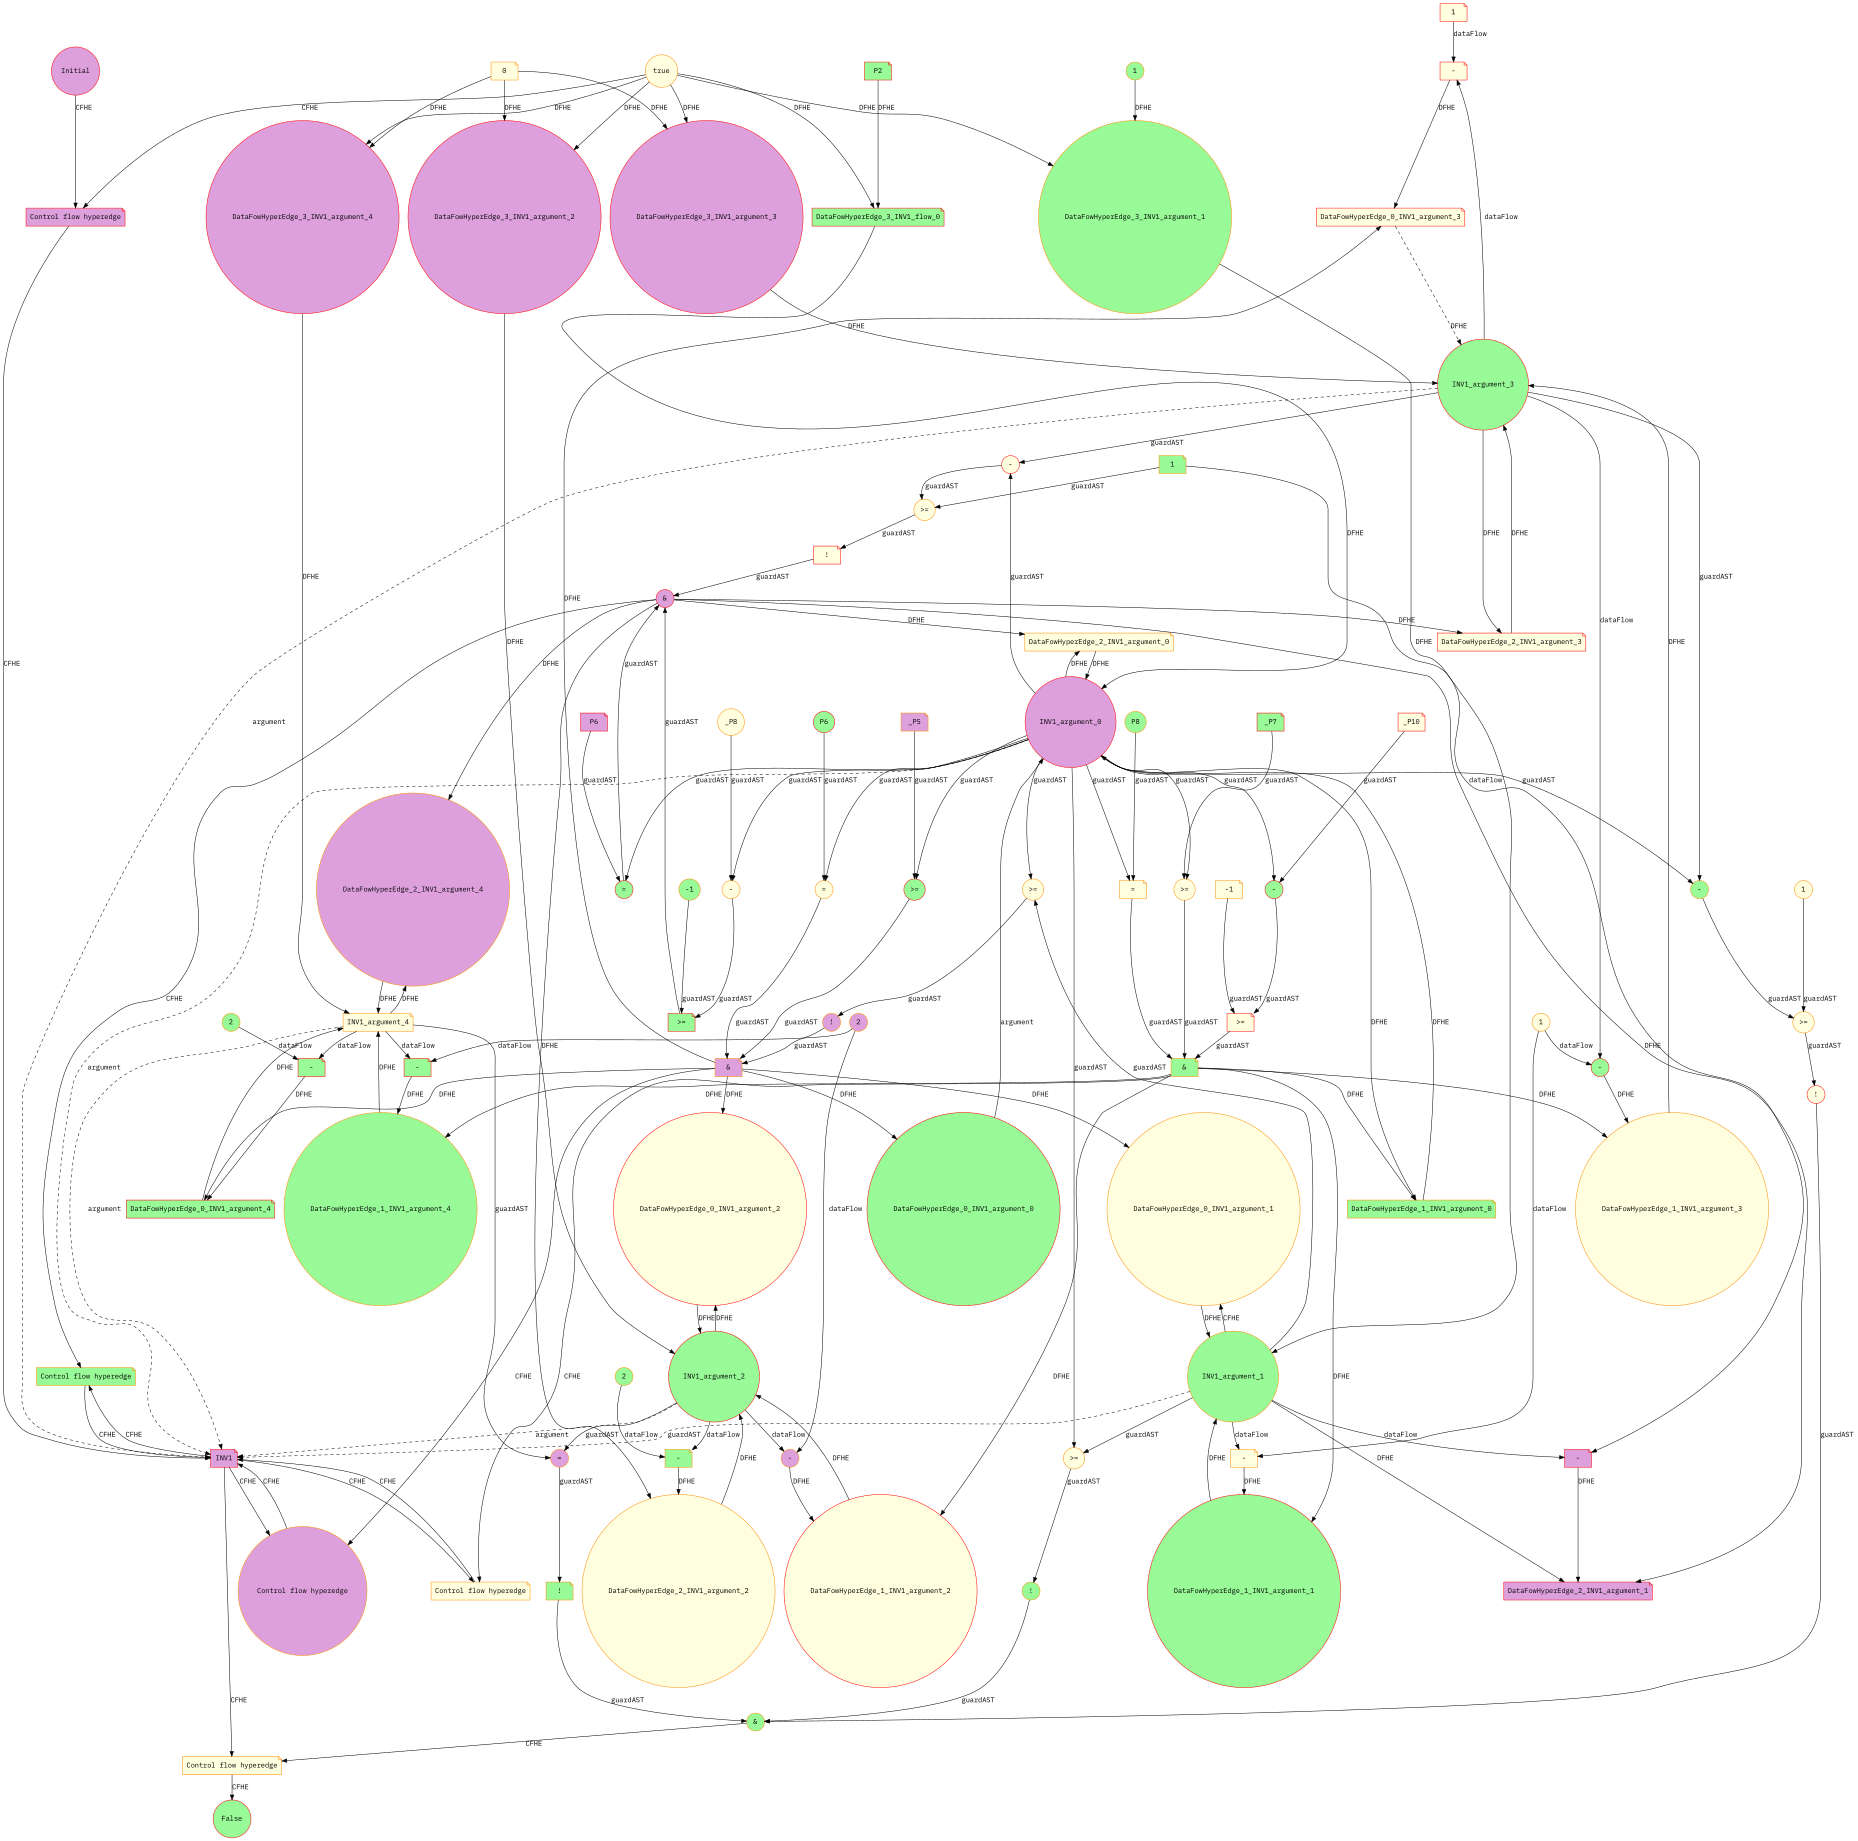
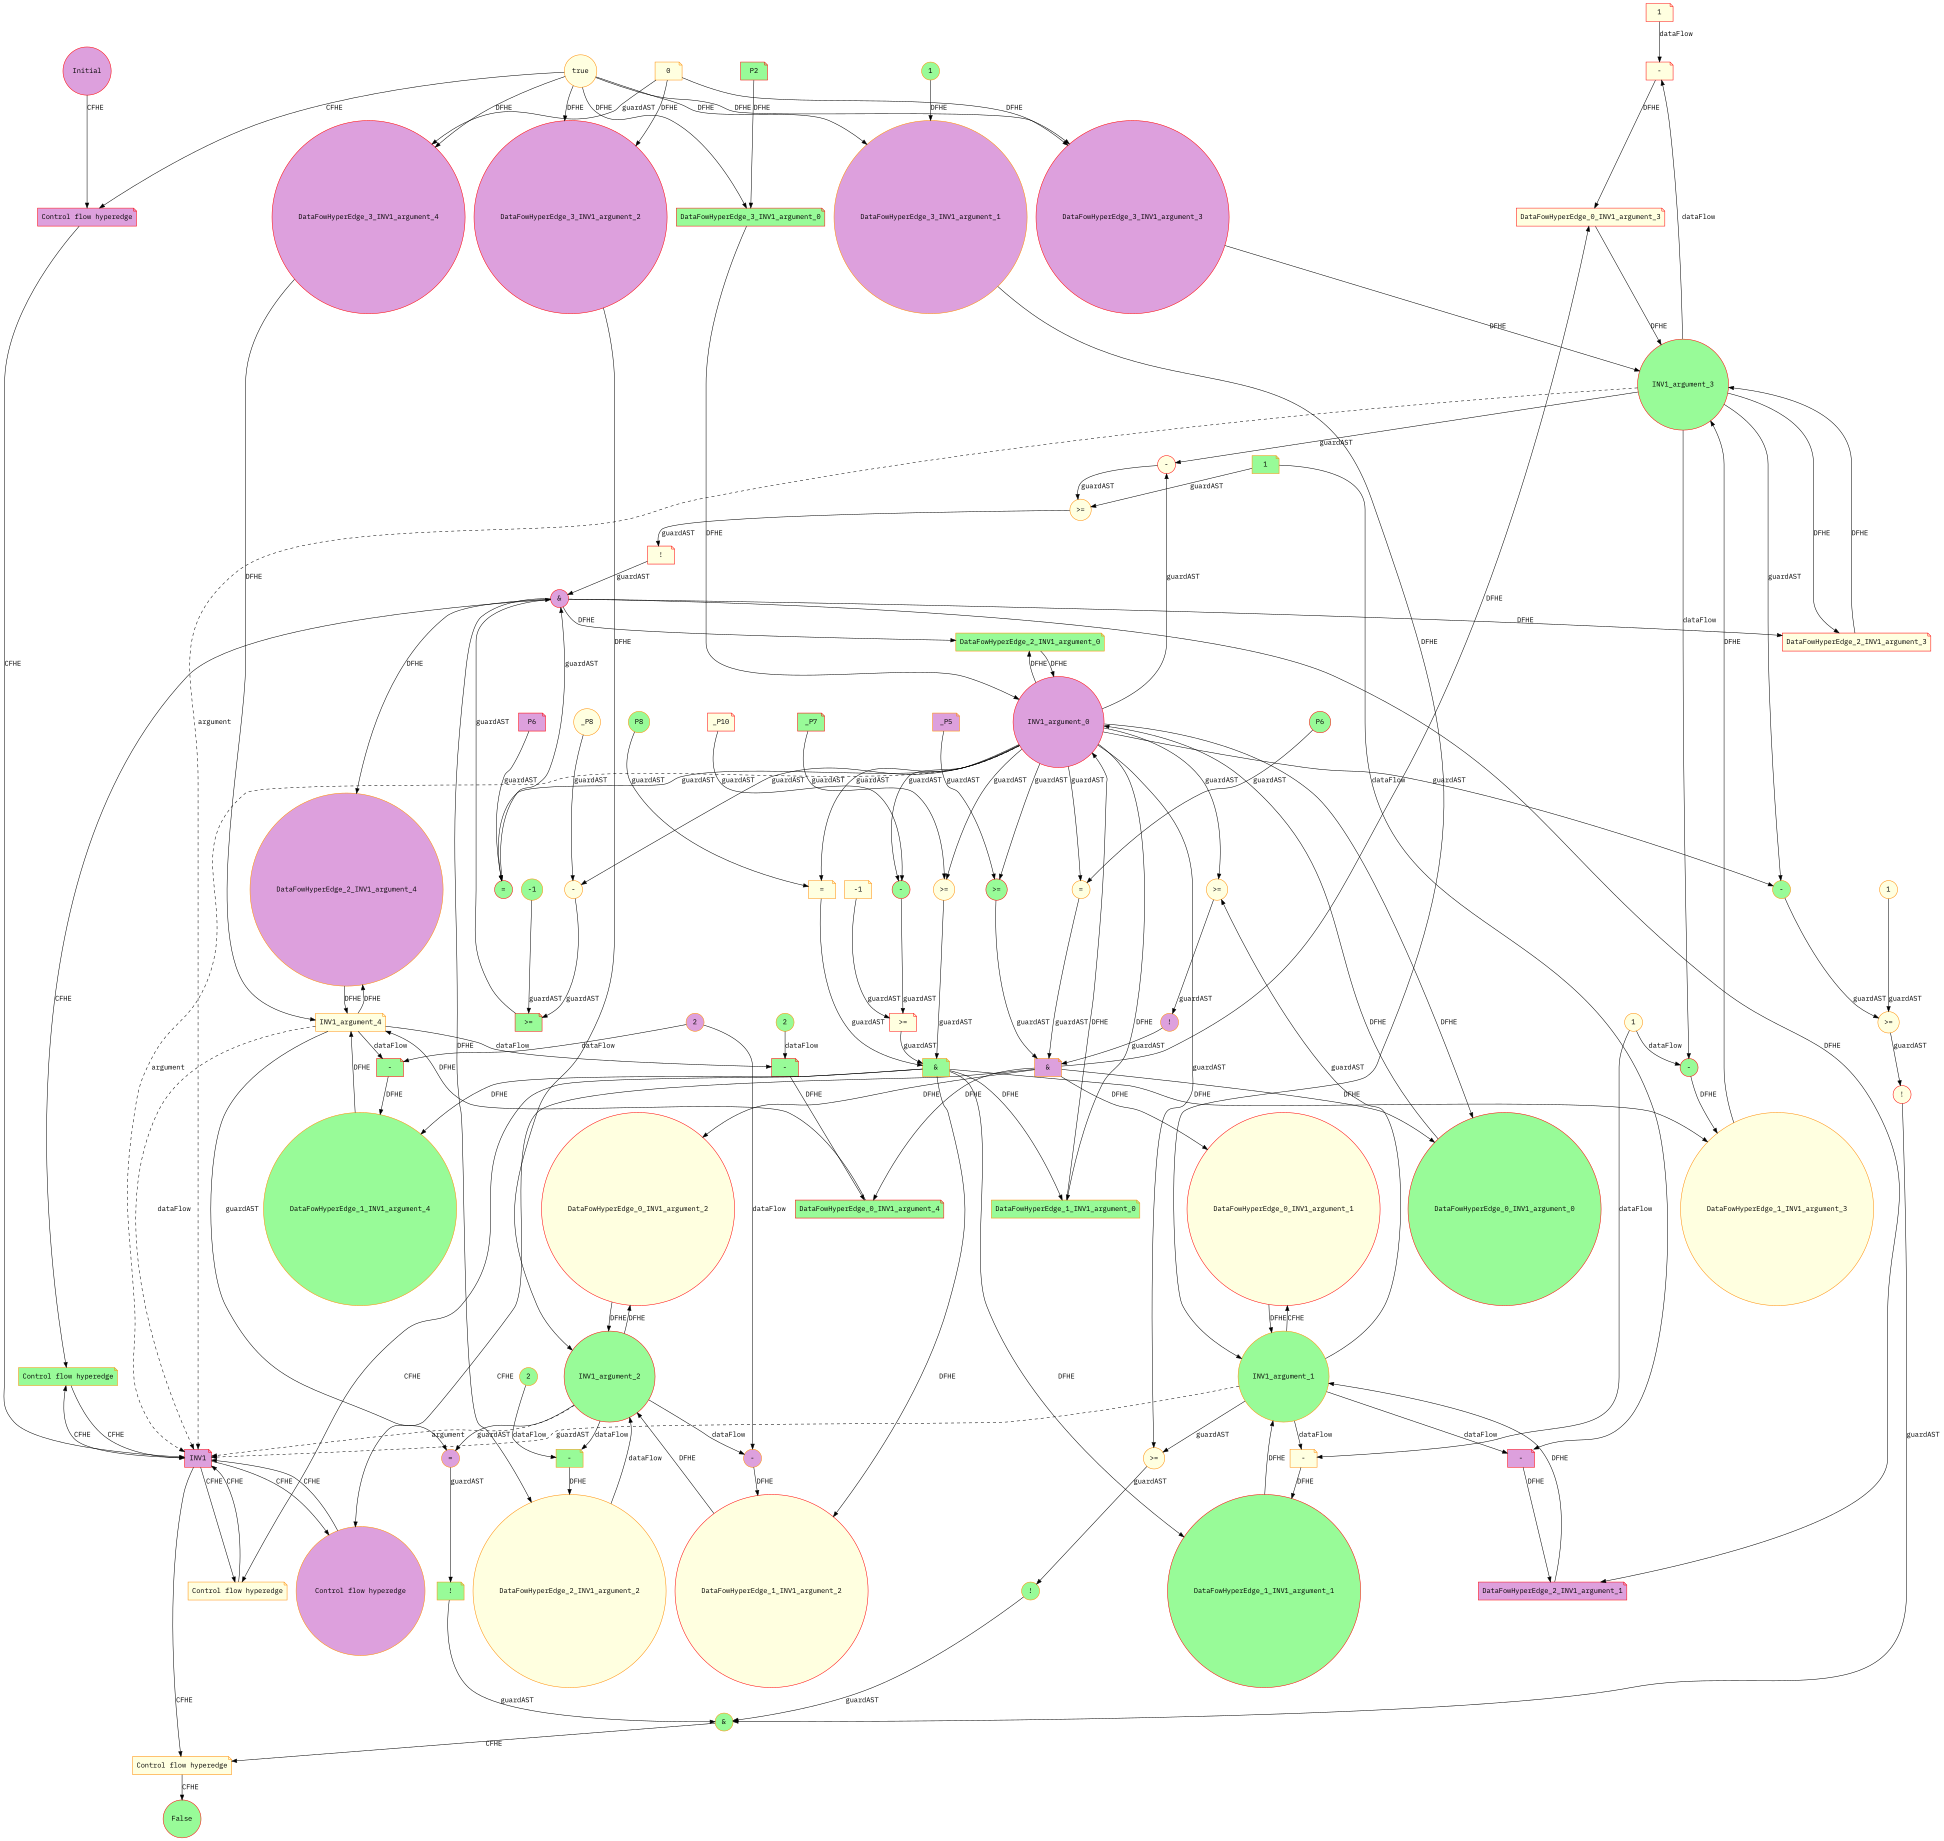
edge "0" -> "DataFowHyperEdge_3_INV1_argument_4": label "DFHE" -> "guardAST"
node "DataFowHyperEdge_3_INV1_flow_0": label "DataFowHyperEdge_3_INV1_flow_0" -> "DataFowHyperEdge_3_INV1_argument_0"
node "DataFowHyperEdge_3_INV1_argument_1": fillcolor palegreen -> plum
edge "DataFowHyperEdge_0_INV1_argument_3" -> "INV1_argument_3": style dashed -> solid
node "DataFowHyperEdge_2_INV1_argument_0": fillcolor lightyellow -> palegreen
edge "INV1_argument_0" -> "DataFowHyperEdge_0_INV1_argument_0": added, label "DFHE"
edge "DataFowHyperEdge_0_INV1_argument_0" -> "INV1_argument_0": label "argument" -> "DFHE"
edge "INV1_argument_4" -> "INV1": label "argument" -> "dataFlow"
node "DataFowHyperEdge_0_INV1_argument_1": color darkorange -> red
edge "DataFowHyperEdge_2_INV1_argument_2" -> "INV1_argument_2": label "DFHE" -> "dataFlow"
edge "INV1_argument_1" -> "DataFowHyperEdge_2_INV1_argument_1": reversed
